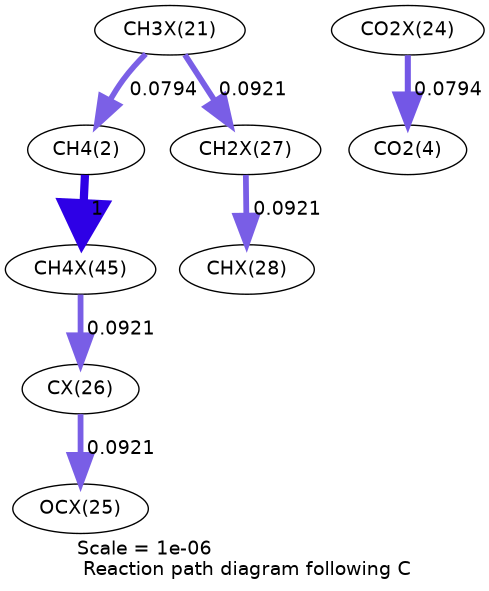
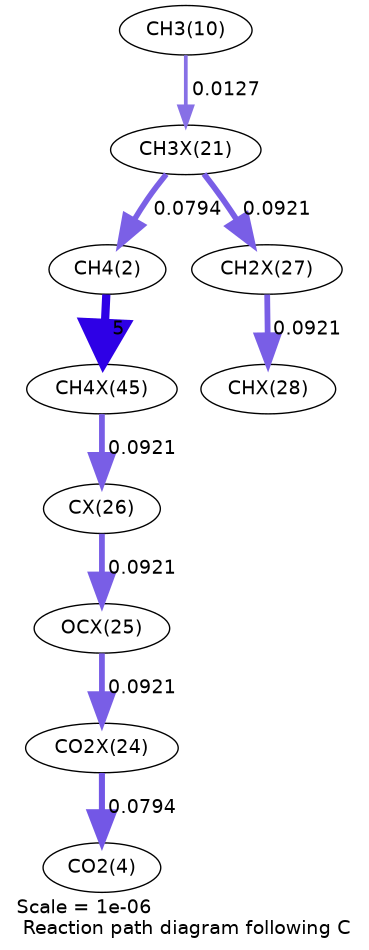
node "CH3(10)": added
edge "CH4(2)" -> "CH4X(45)": label " 1" -> " 5"
edge "OCX(25)" -> "CO2X(24)": added, label "0.0921"
